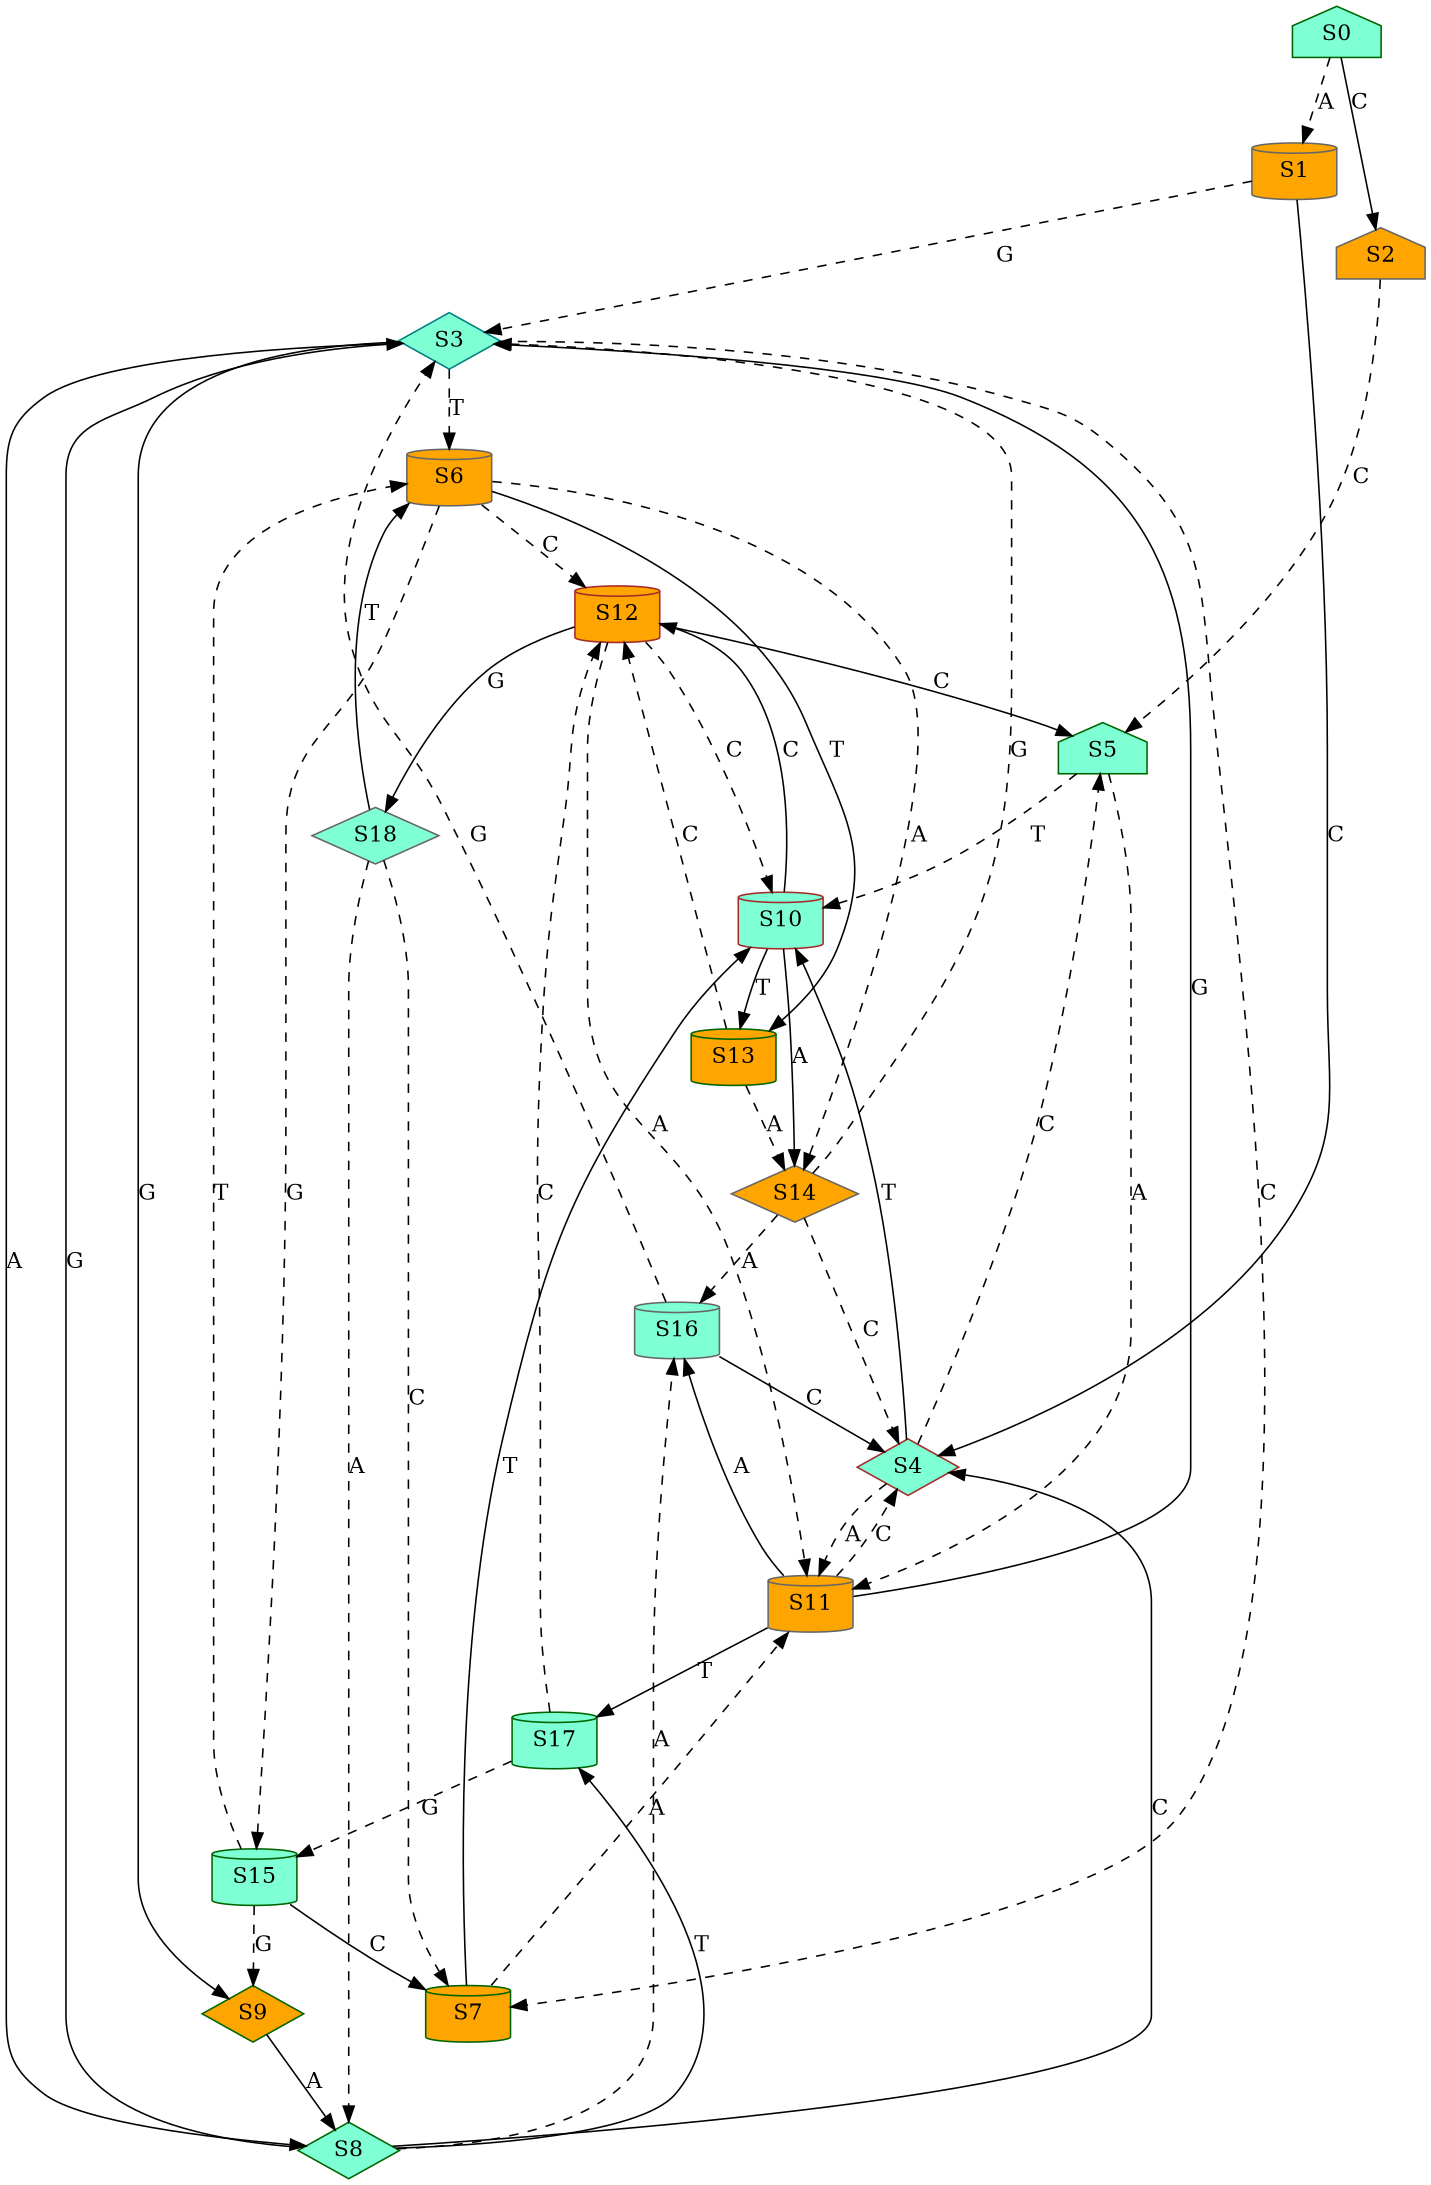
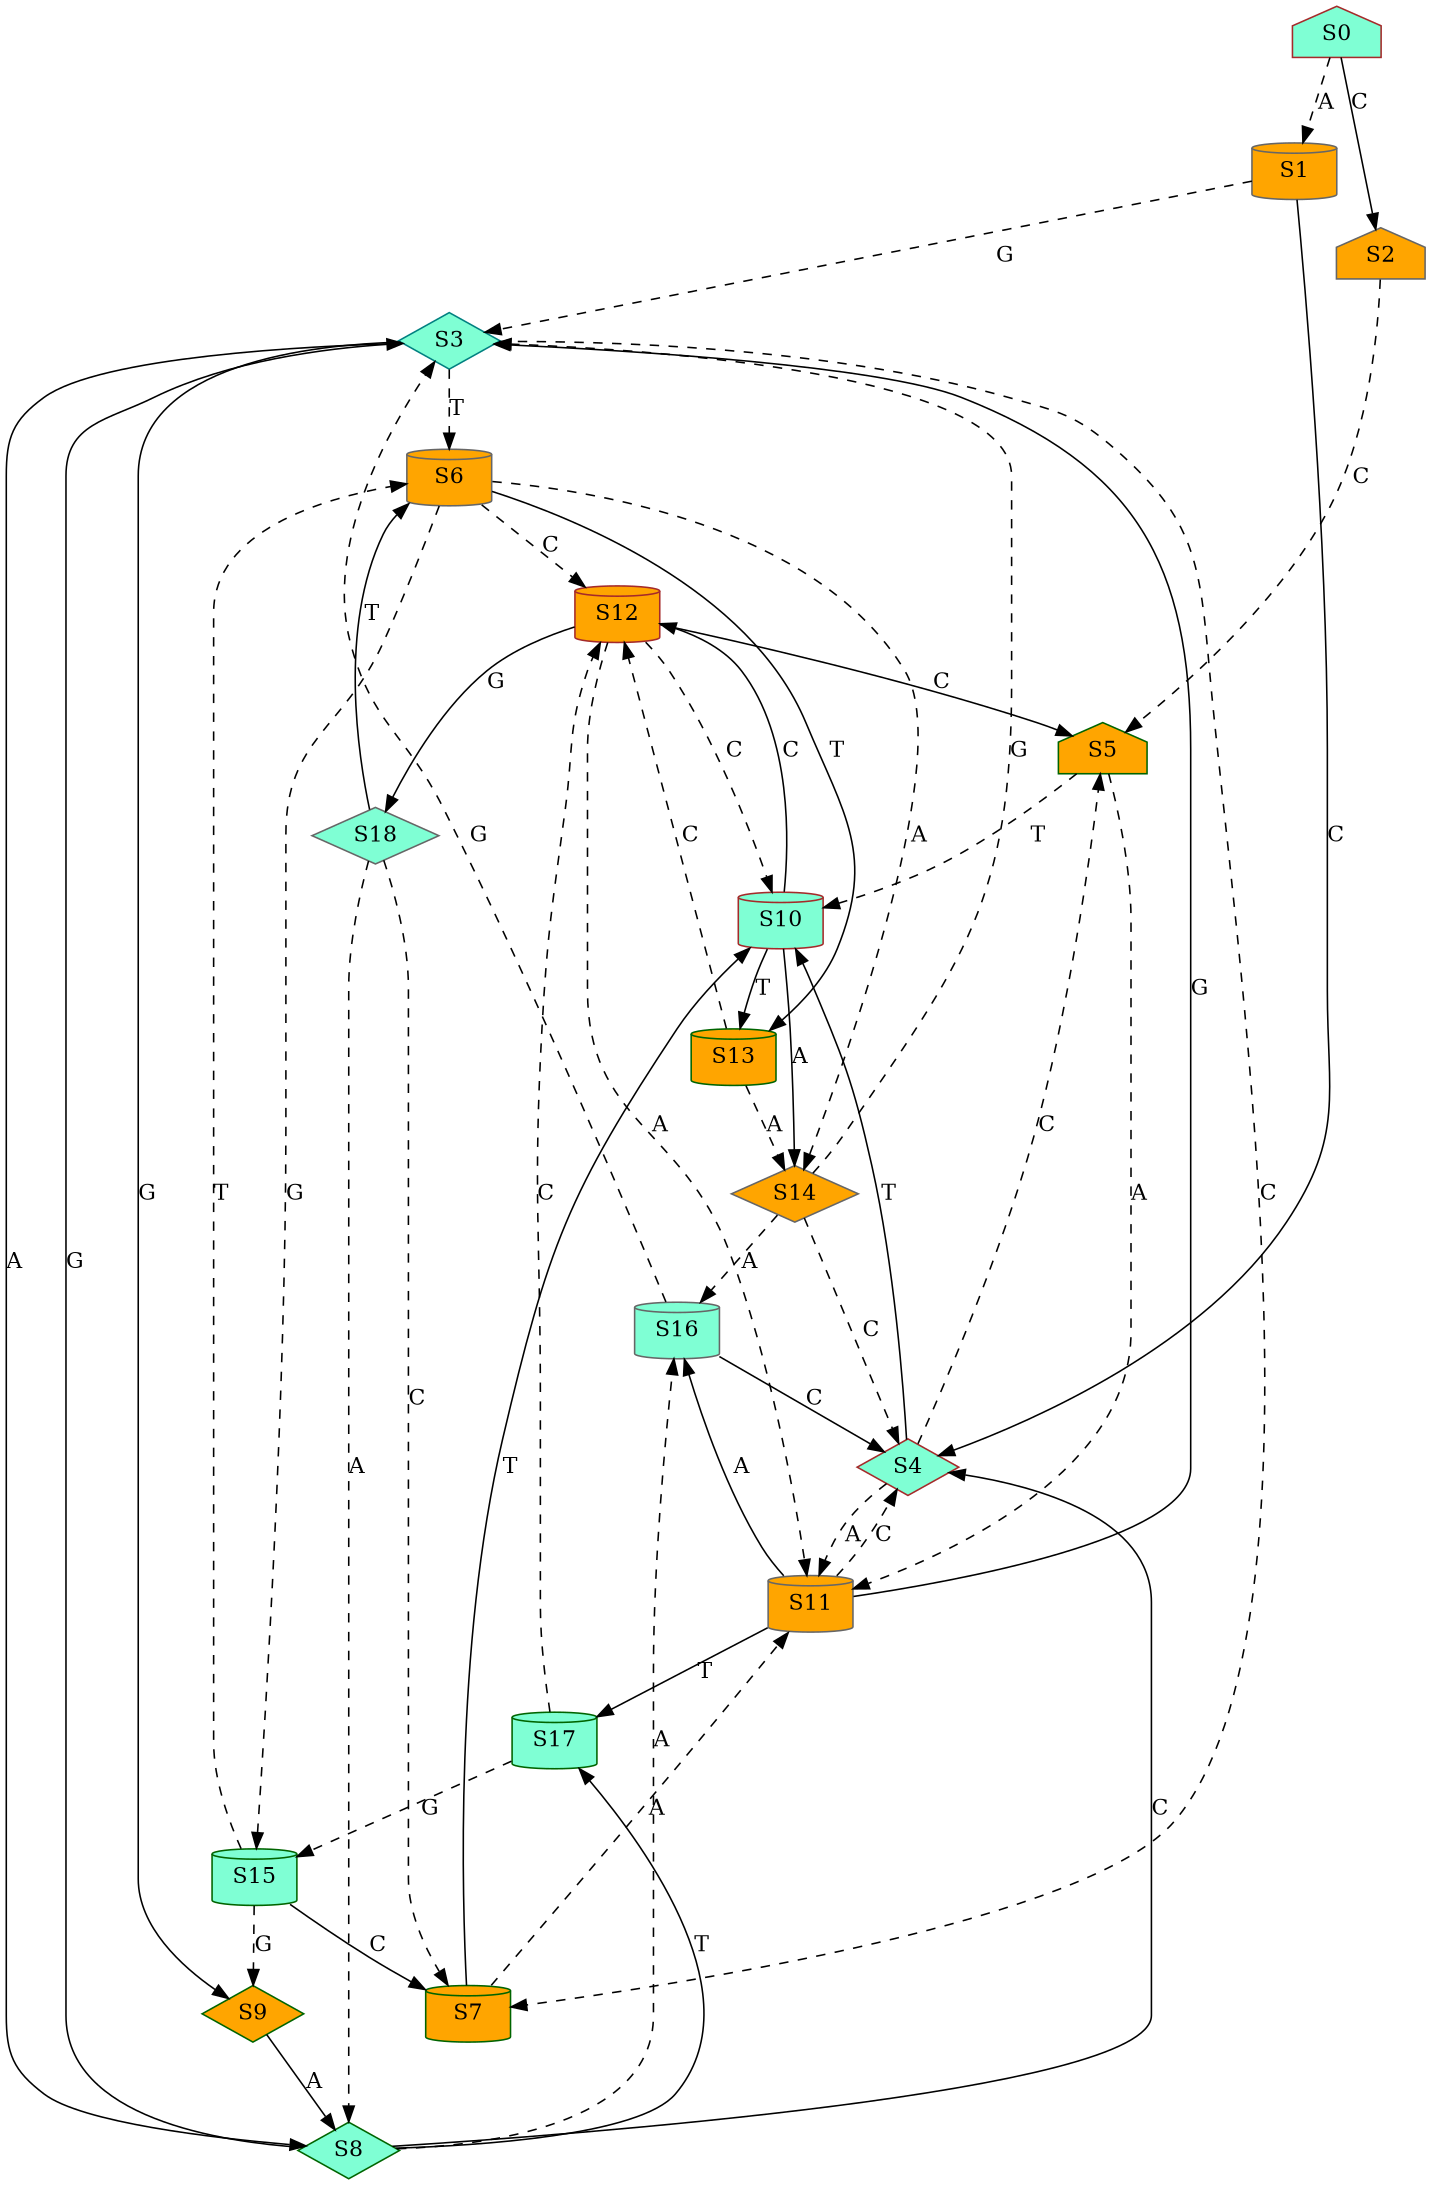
node "S0": color darkgreen -> brown
node "S5": fillcolor aquamarine -> orange
